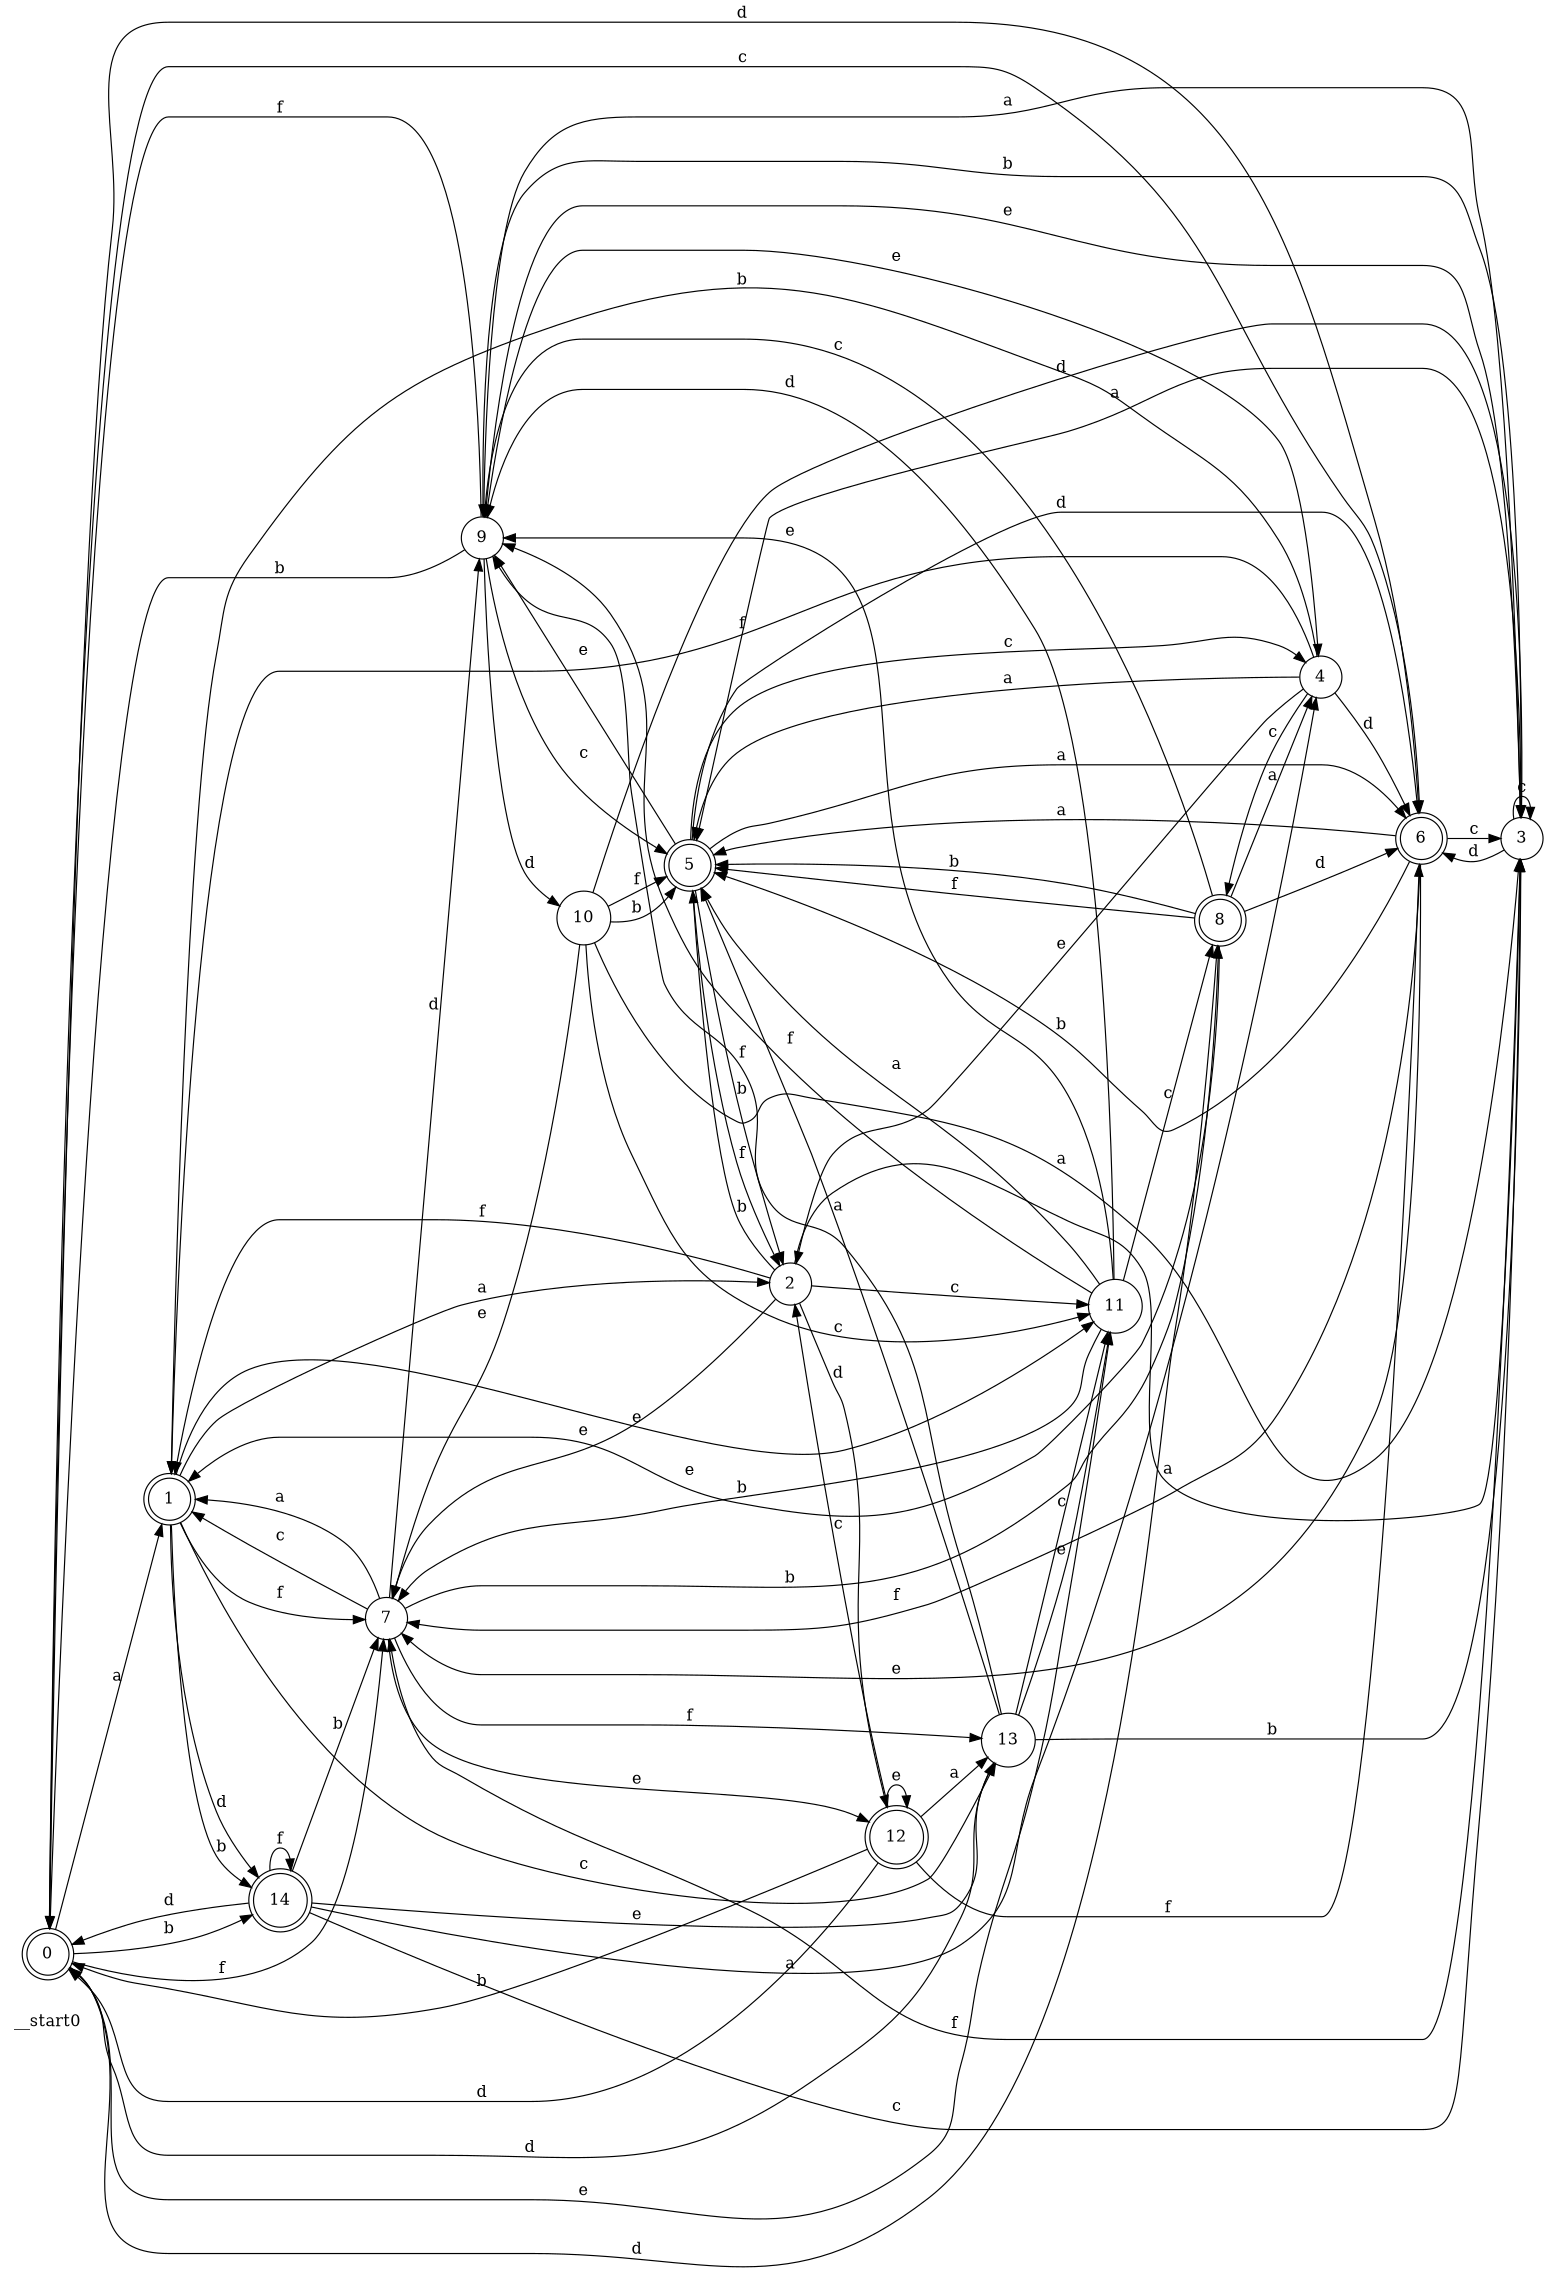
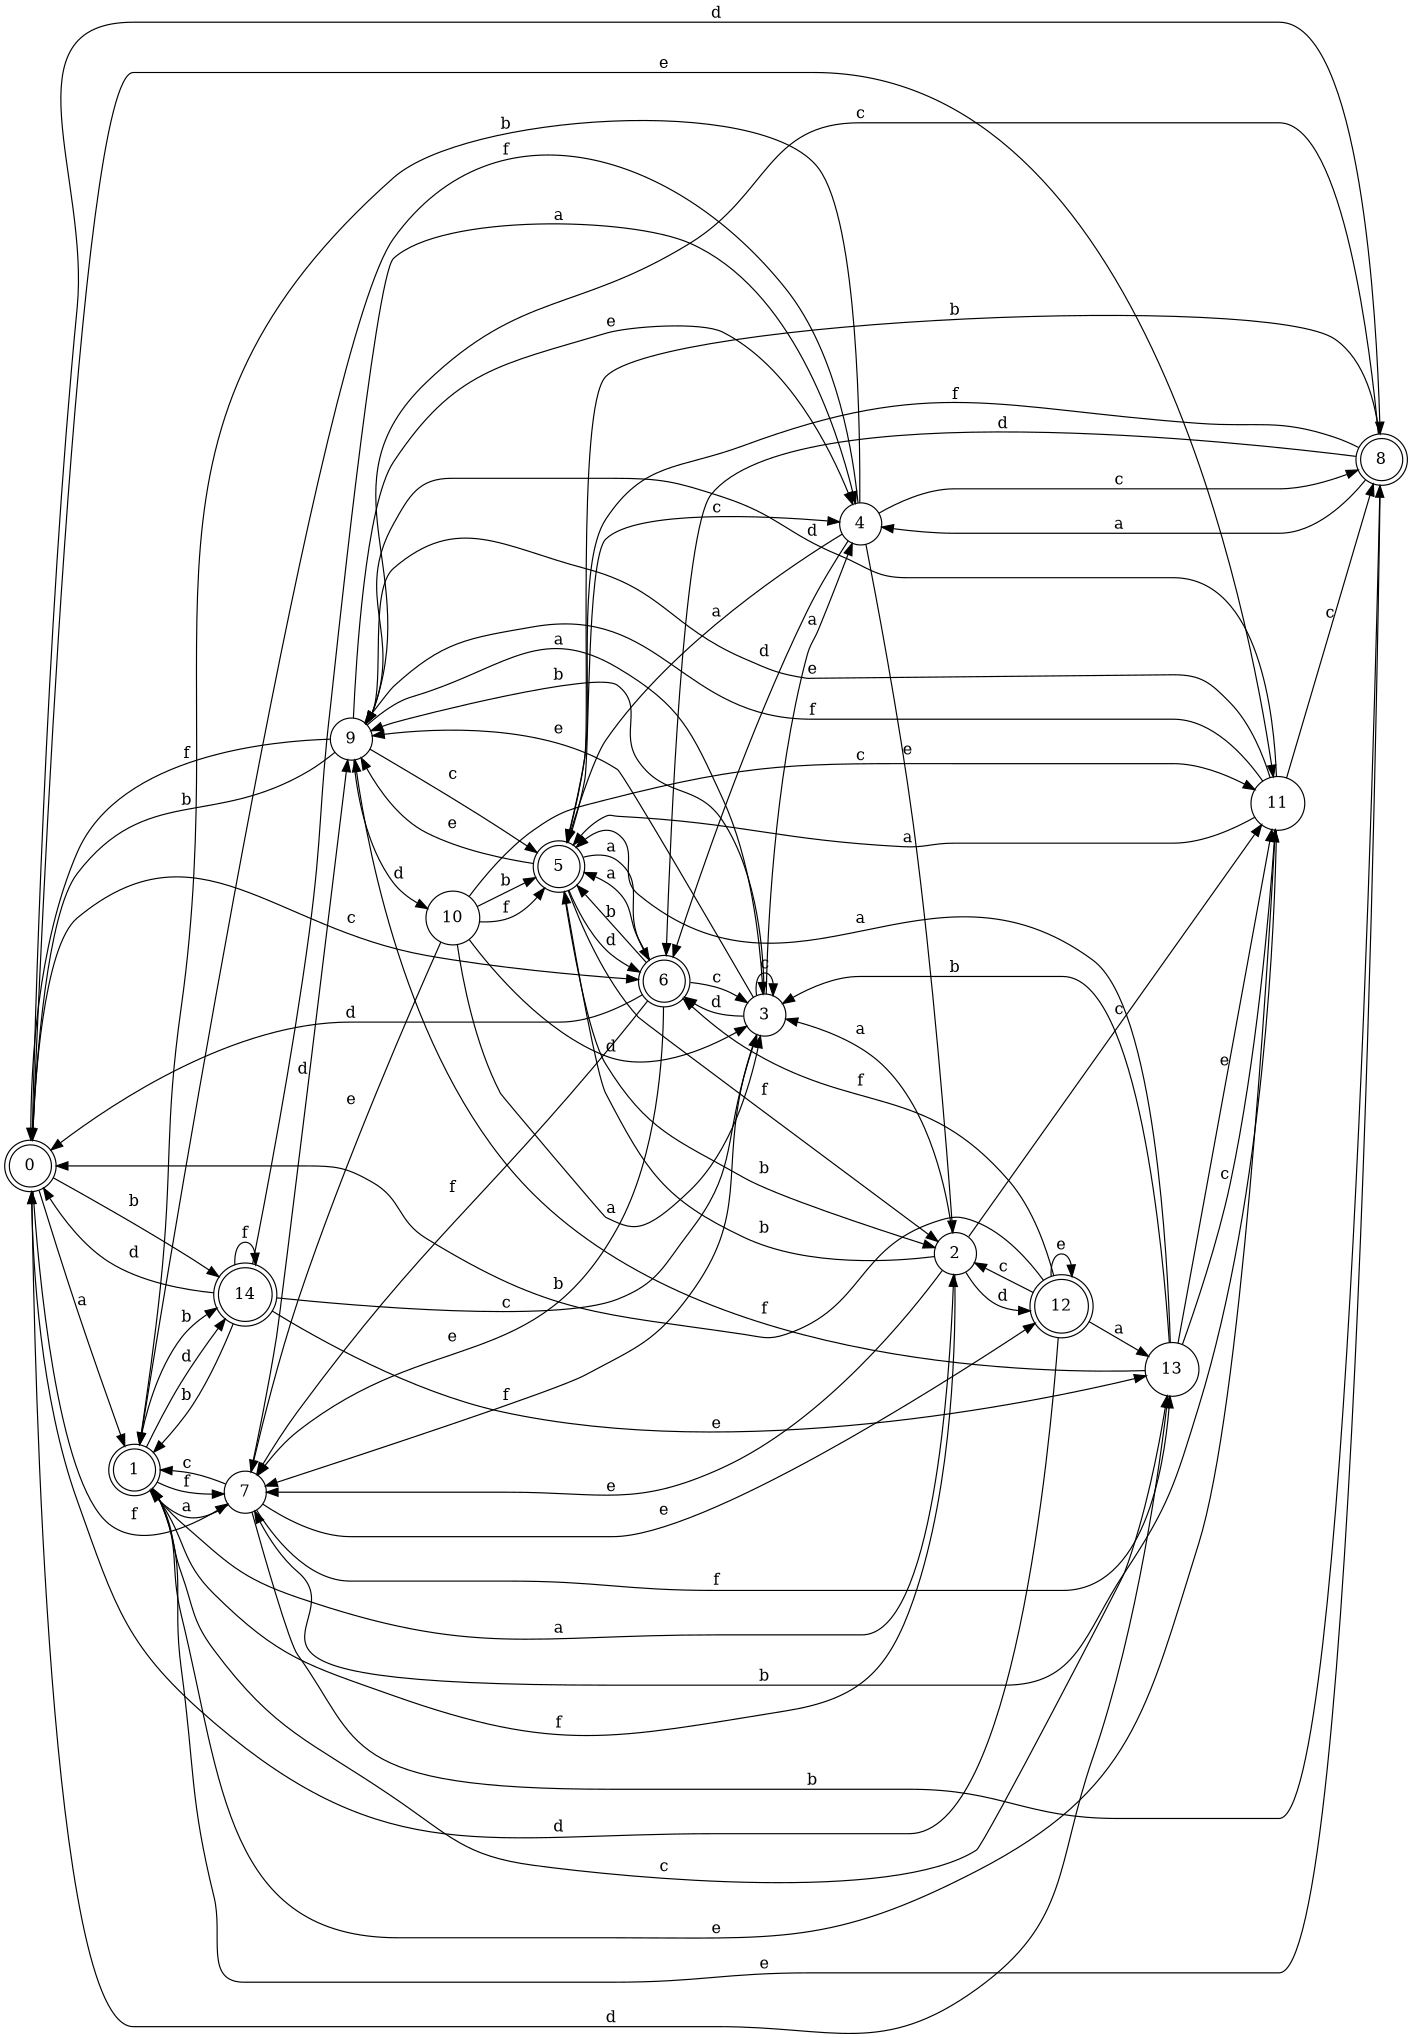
edge "3" -> "5": now "3" -> "4"
edge "14" -> "7": now "14" -> "1"
node "__start0": removed
